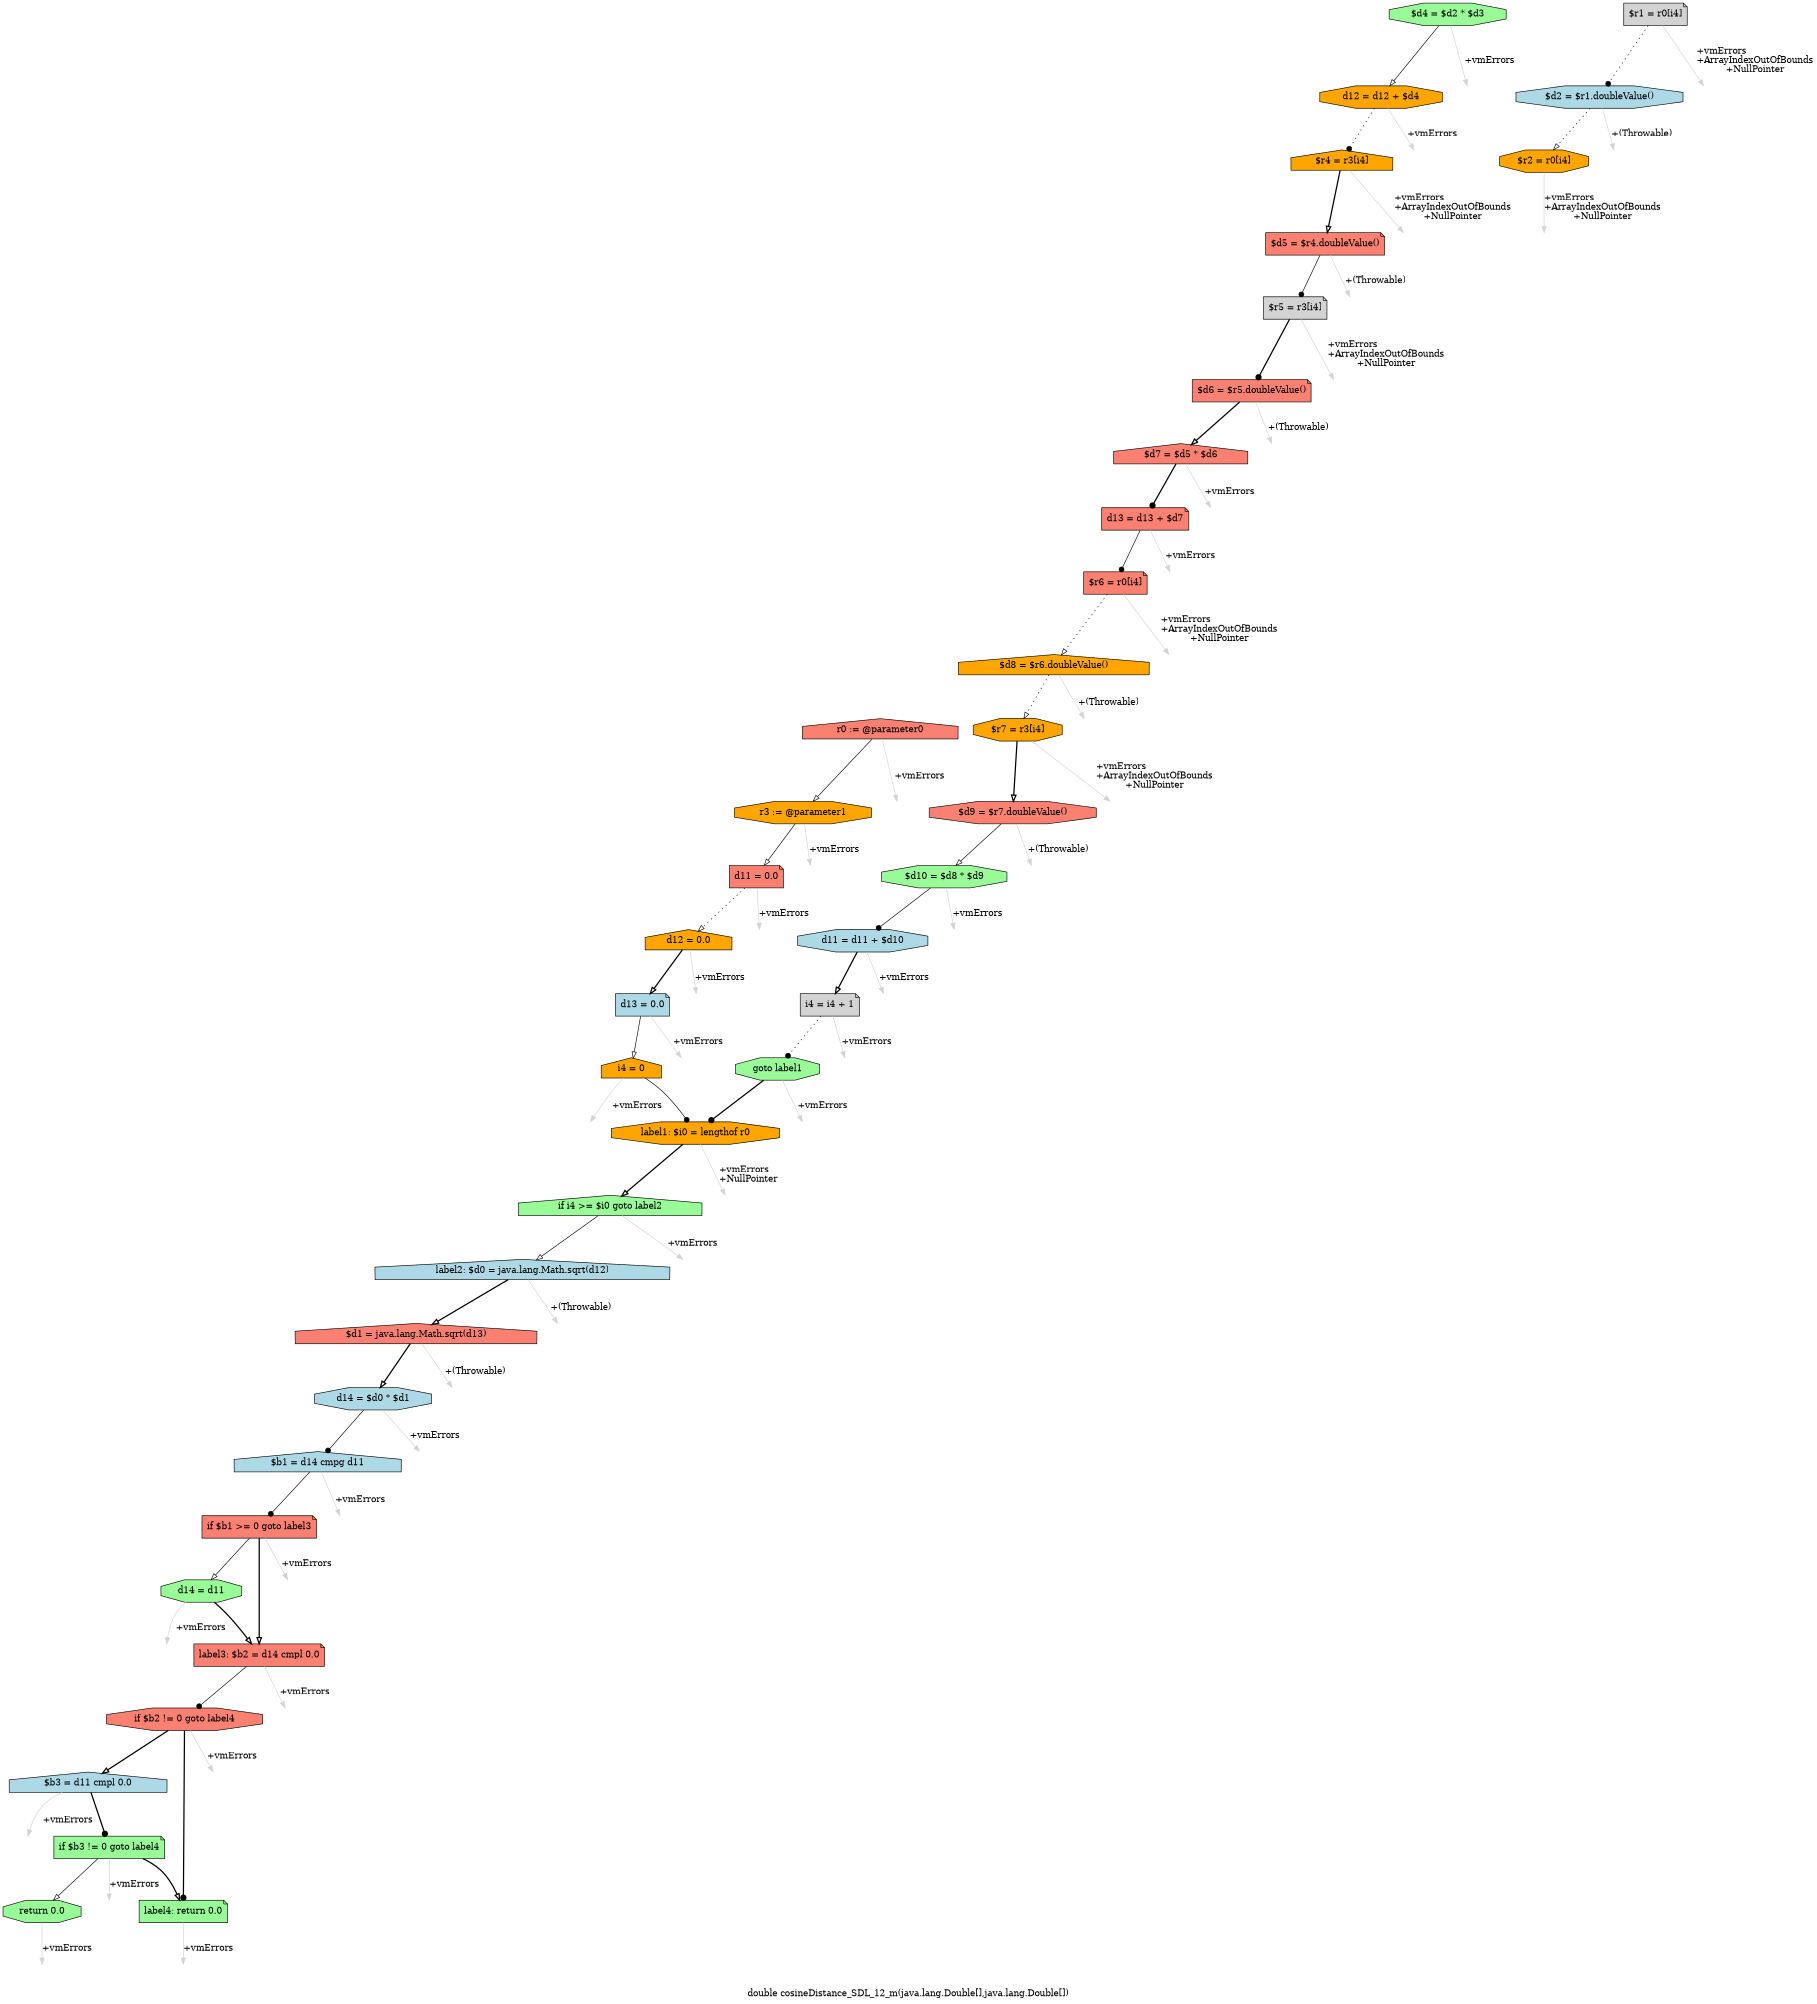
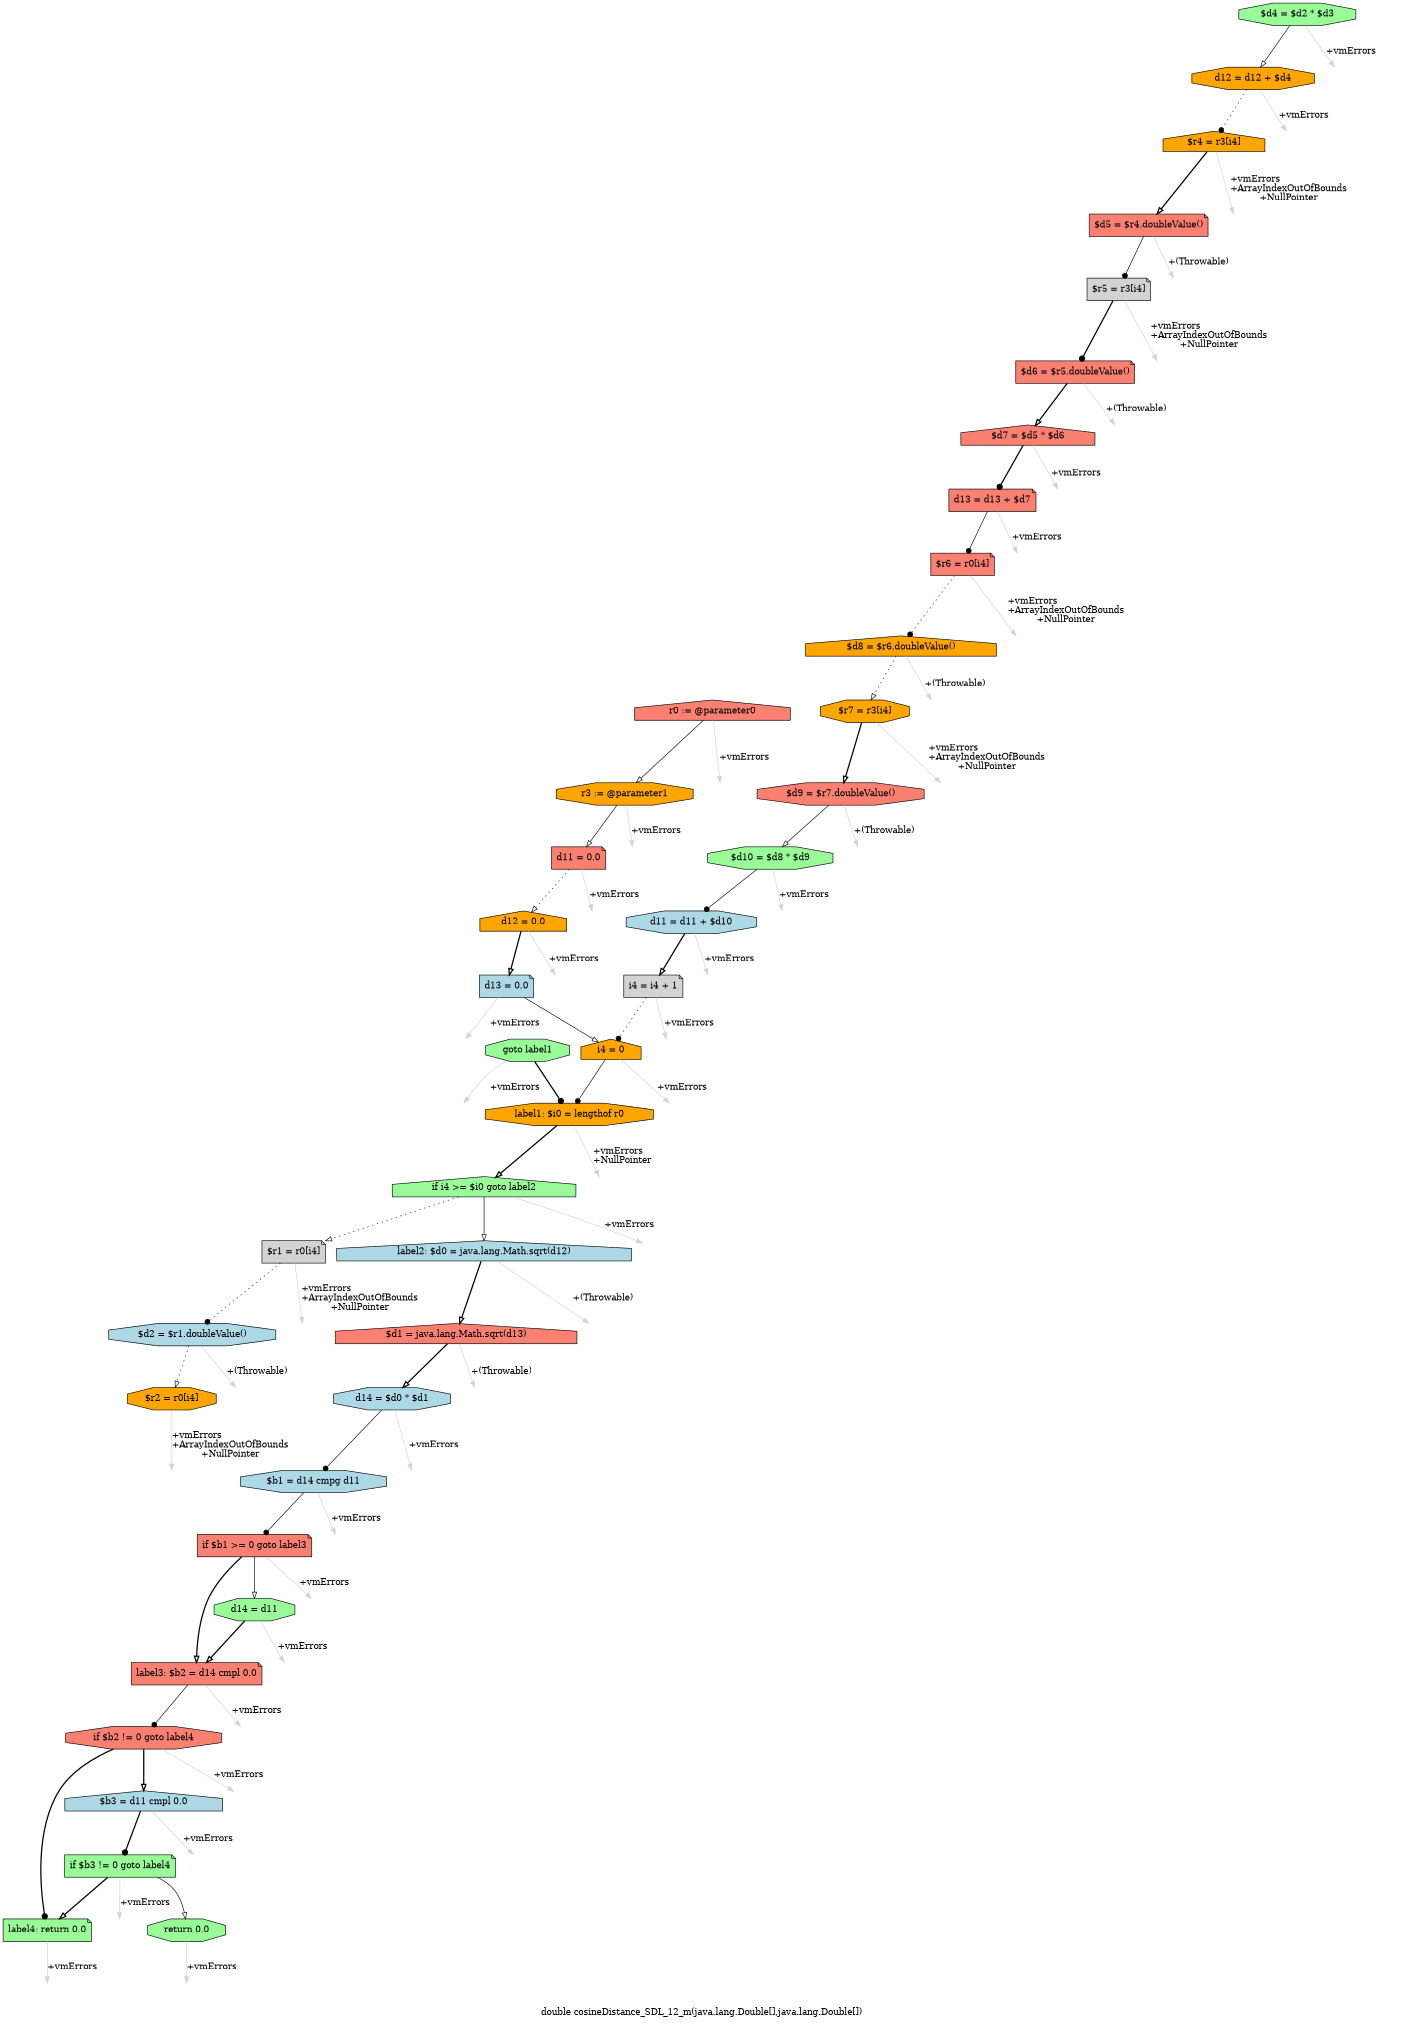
edge "$r6 = r0[i4]" -> "$d8 = $r6.doubleValue()": arrowhead onormal -> dot
edge "i4 = i4 + 1" -> "goto label1": now "i4 = i4 + 1" -> "i4 = 0"
edge "if i4 >= $i0 goto label2" -> "$r1 = r0[i4]": added
node "$b1 = d14 cmpg d11": shape house -> octagon
